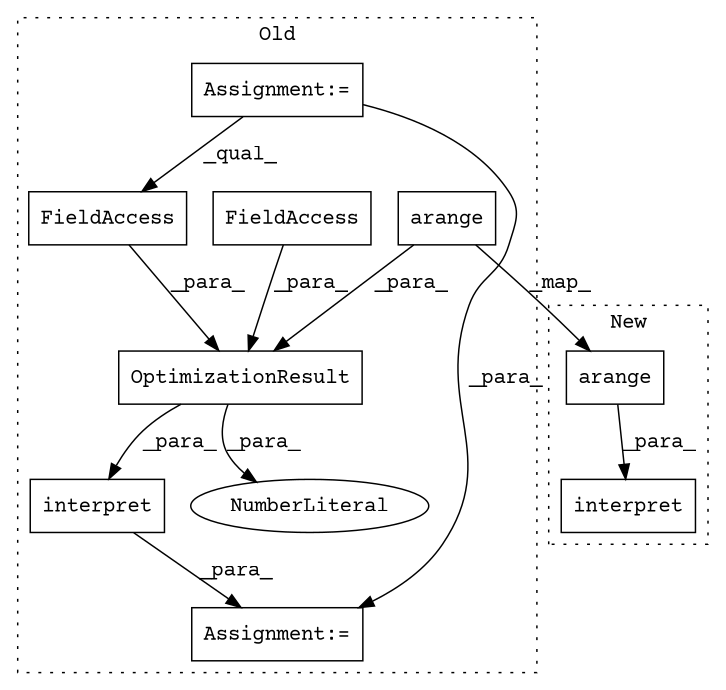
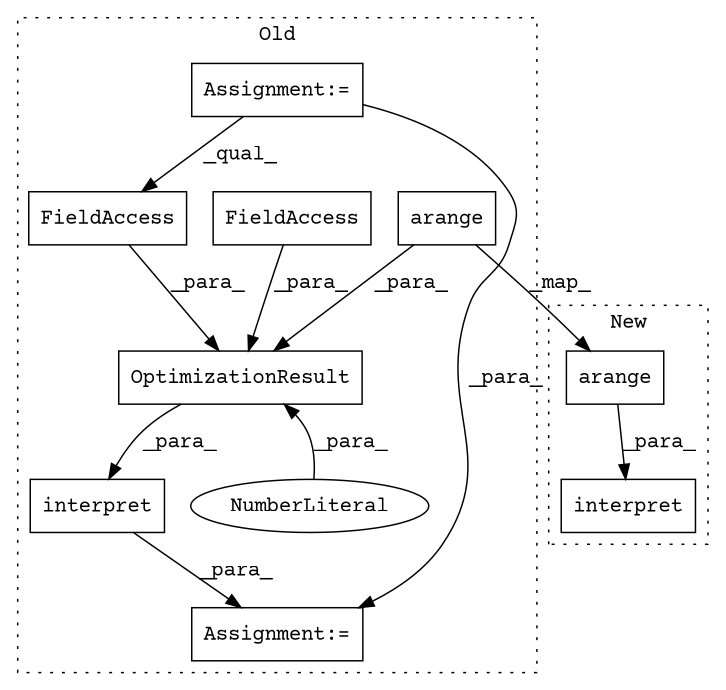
edge "OptimizationResult" -> "NumberLiteral": reversed
